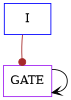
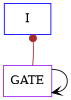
edge "I" -> "GATE": reversed
